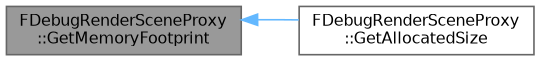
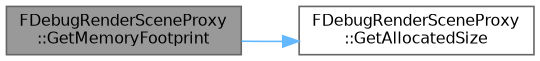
edge "FDebugRenderSceneProxy ::GetAllocatedSize" -> "FDebugRenderSceneProxy ::GetMemoryFootprint": reversed
